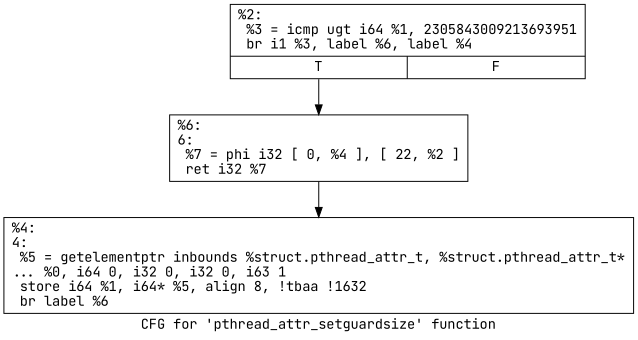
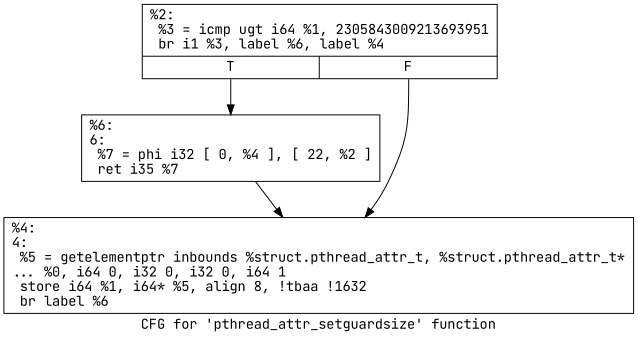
edge "%2:" -> "%4:": added
node "%6:": text "ret i32 %7" -> "ret i35 %7"
node "%4:": text "... %0, i64 0, i32 0, i32 0, i63 1" -> "... %0, i64 0, i32 0, i32 0, i64 1"
